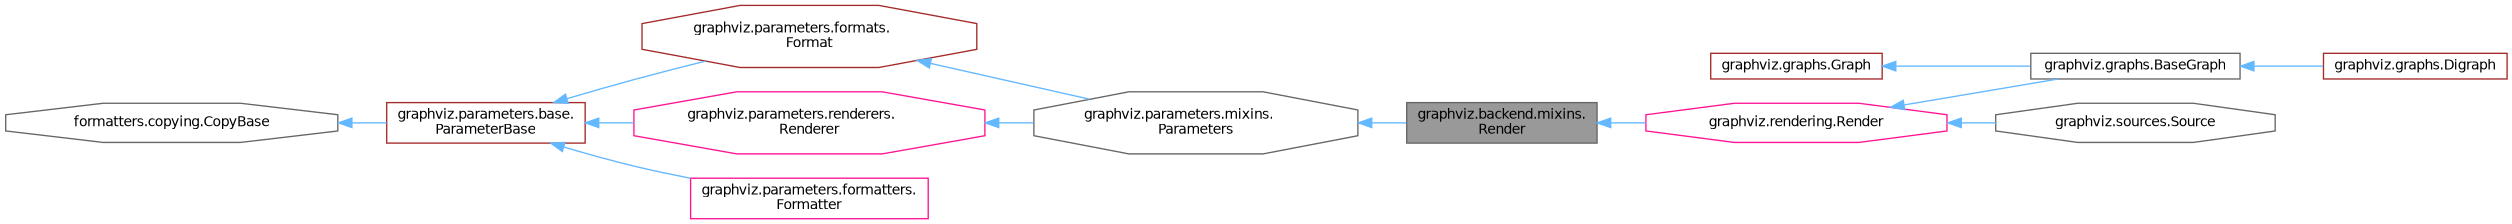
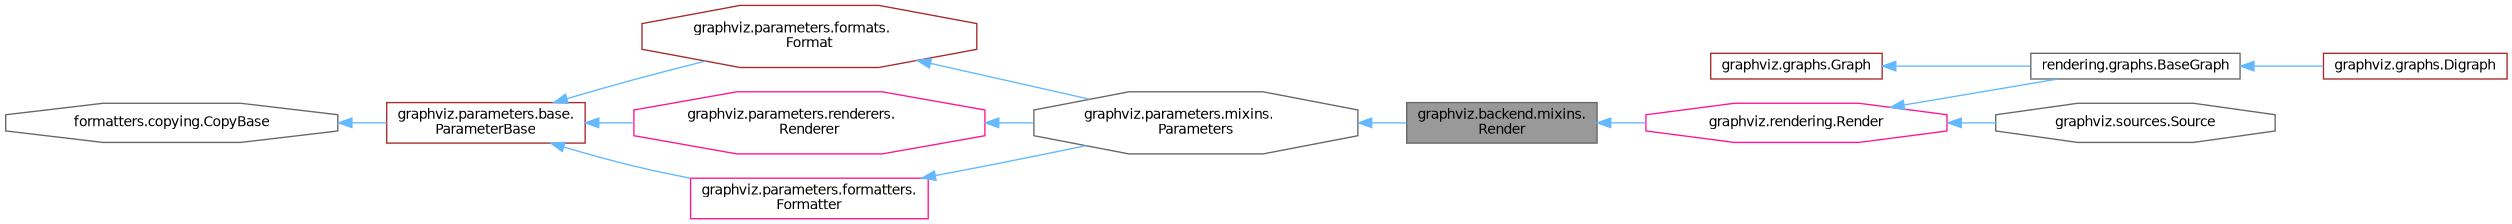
node "graphviz.graphs.BaseGraph": label "graphviz.graphs.BaseGraph" -> "rendering.graphs.BaseGraph"
edge "graphviz.parameters.mixins. Parameters" -> "graphviz.parameters.formatters. Formatter": added
